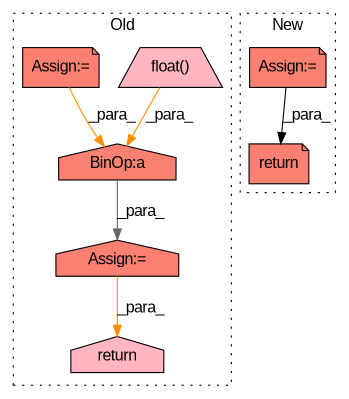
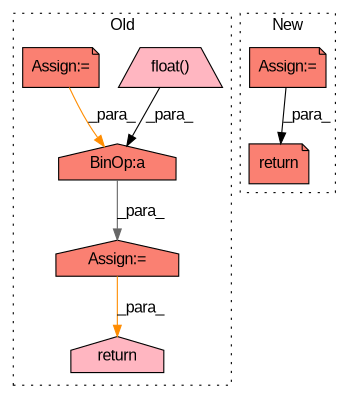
edge "float()" -> "BinOp:a": color darkorange -> black
